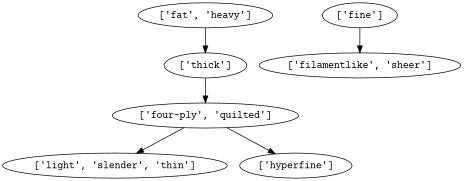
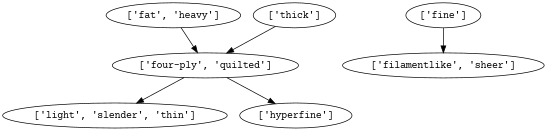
edge "['fat', 'heavy']" -> "['thick']": now "['fat', 'heavy']" -> "['four-ply', 'quilted']"
